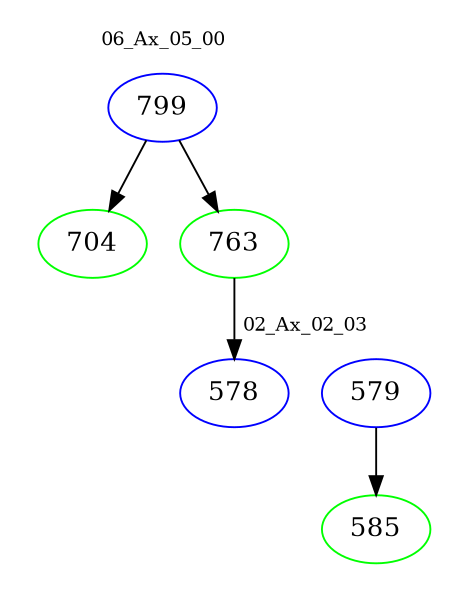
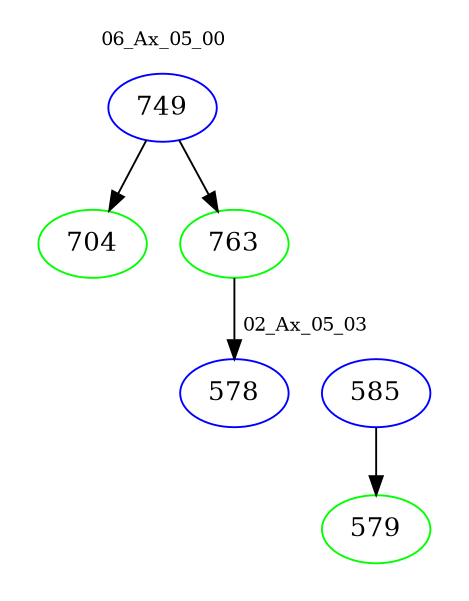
node "799": label "799" -> "749"
cluster "02_Ax_02_03": label "02_Ax_02_03" -> "02_Ax_05_03"
node "579": color blue -> green
edge "579" -> "585": reversed
node "585": color green -> blue
